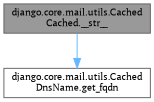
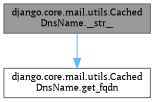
node "django.core.mail.utils.Cached Cached.__str__": label "django.core.mail.utils.Cached Cached.__str__" -> "django.core.mail.utils.Cached DnsName.__str__"
